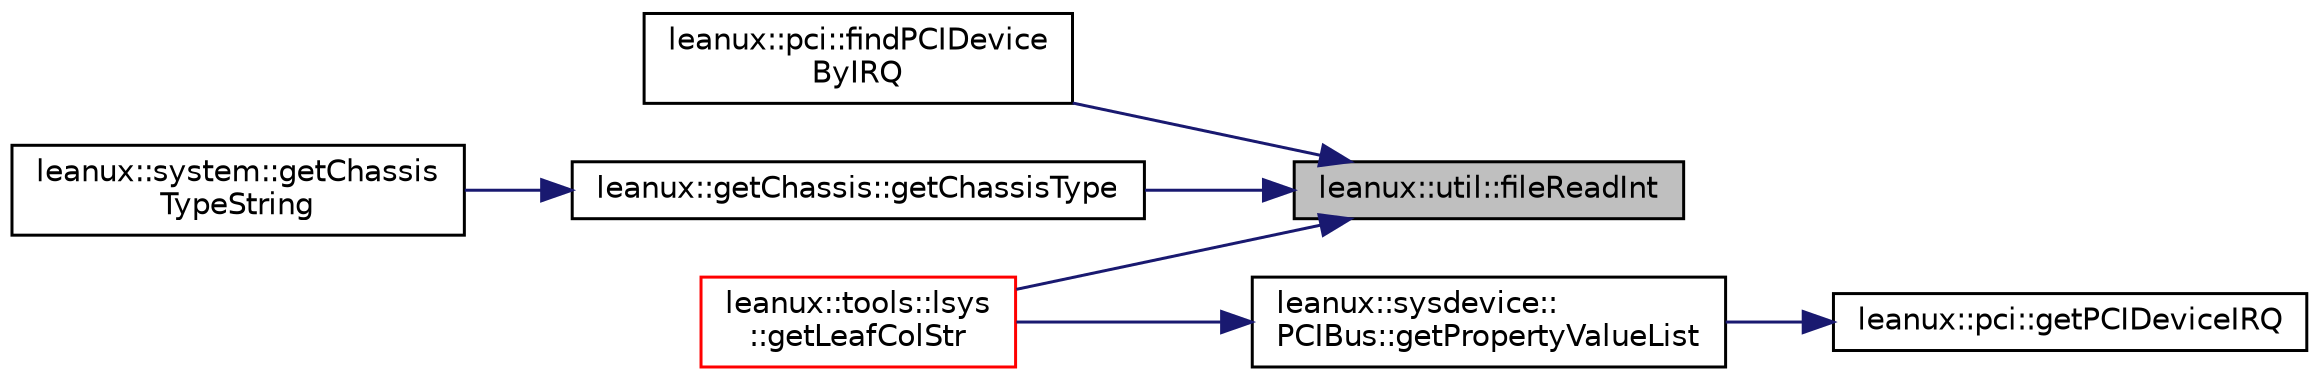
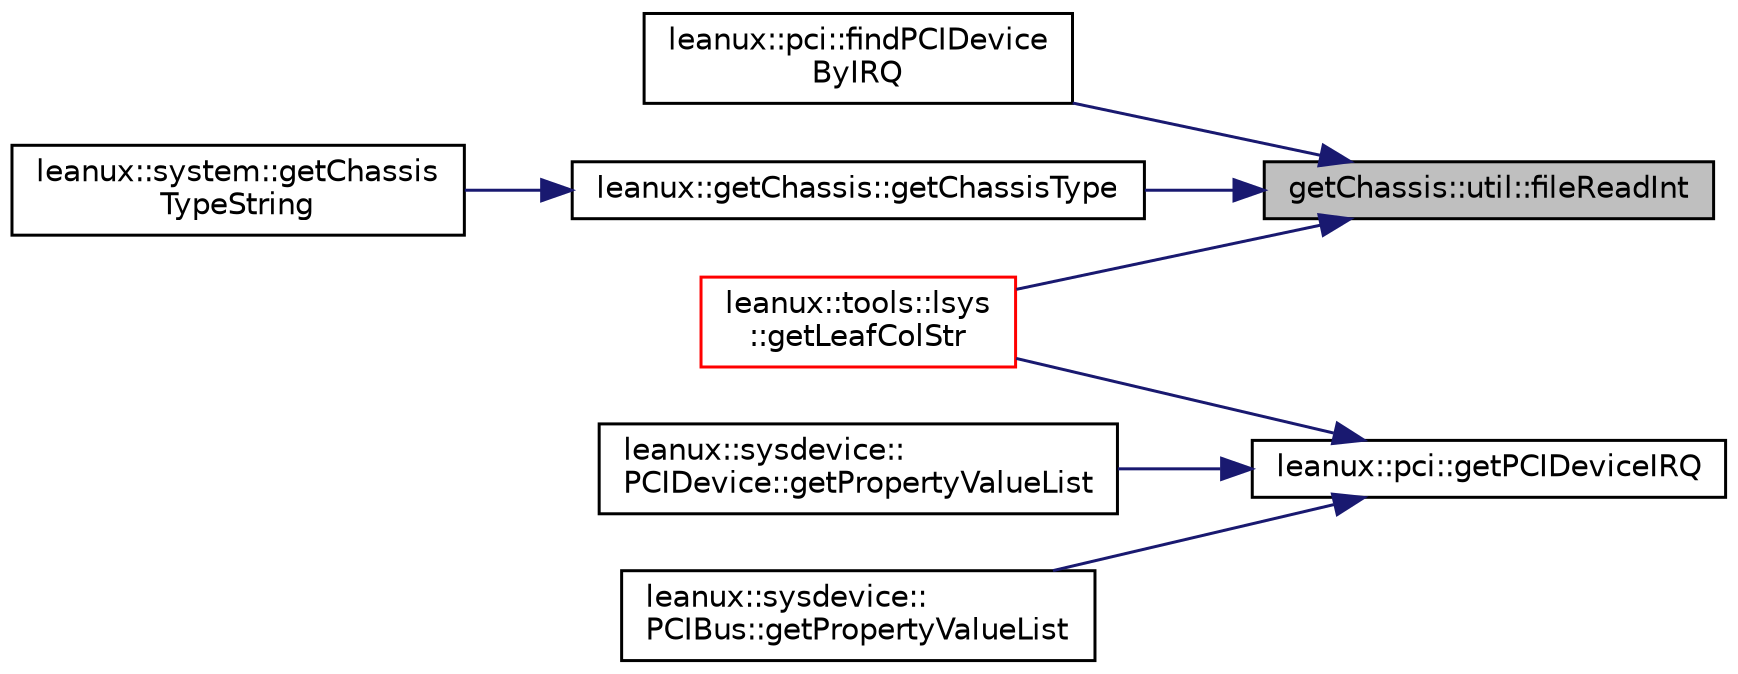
node "leanux::util::fileReadInt": label "leanux::util::fileReadInt" -> "getChassis::util::fileReadInt"
edge "leanux::tools::lsys ::getLeafColStr" -> "leanux::sysdevice:: PCIBus::getPropertyValueList": now "leanux::tools::lsys ::getLeafColStr" -> "leanux::pci::getPCIDeviceIRQ"
node "leanux::sysdevice:: PCIDevice::getPropertyValueList": added
